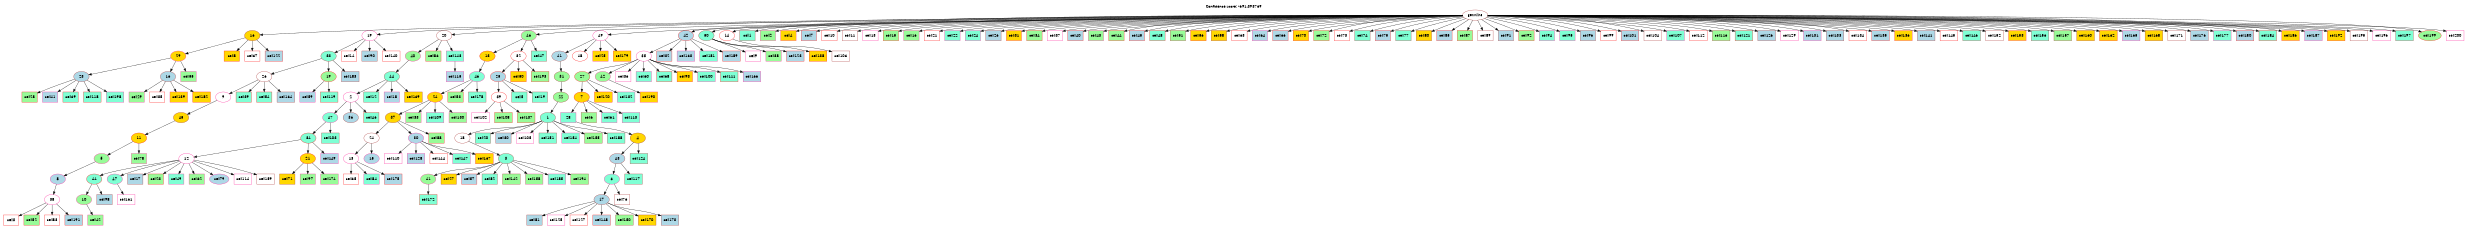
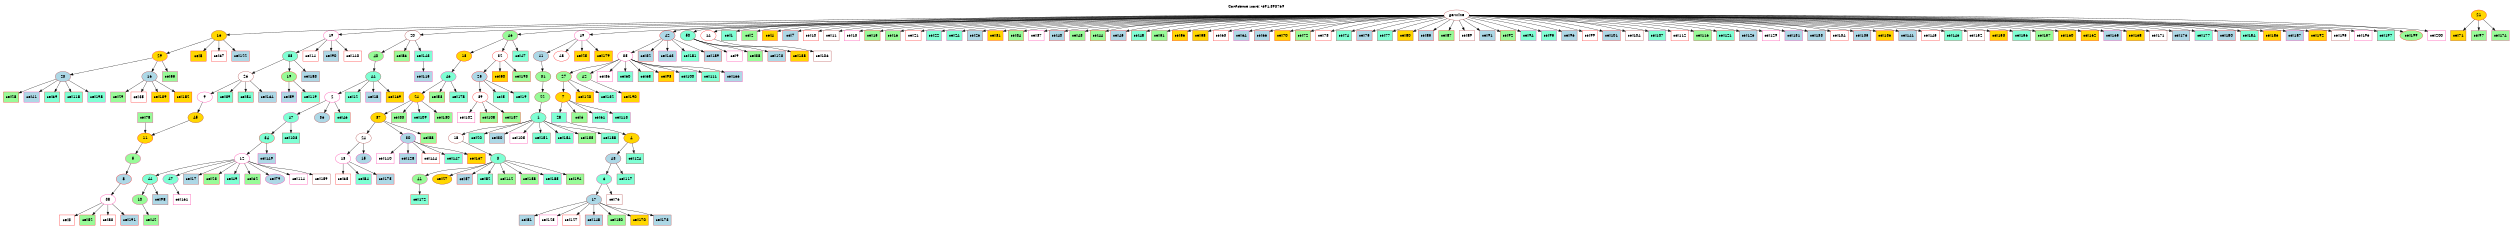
edge "11" -> "cell78": reversed
edge "34" -> "21": removed
node "8": color deeppink -> red
node "cell27": shape box -> ellipse
